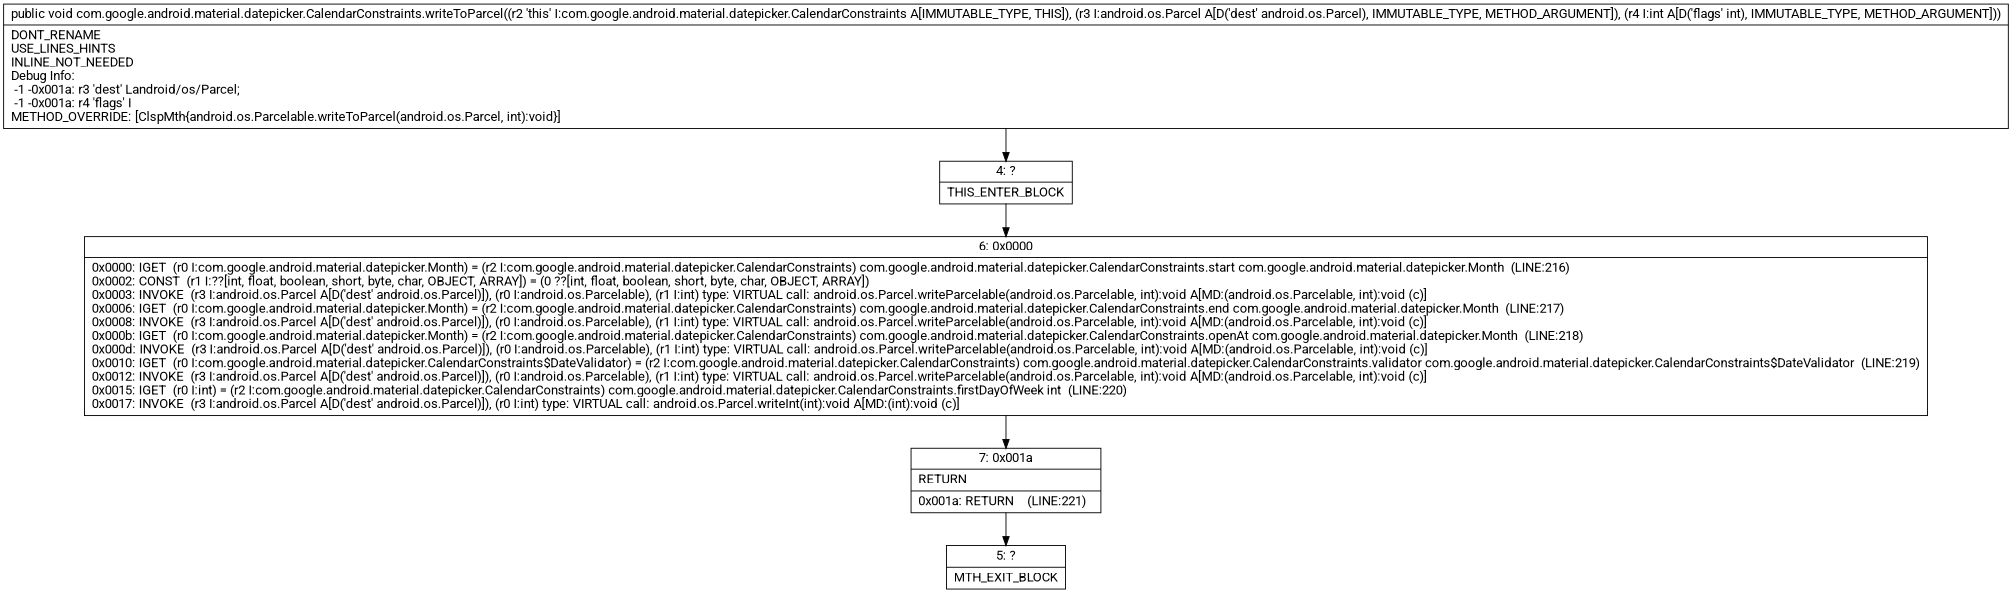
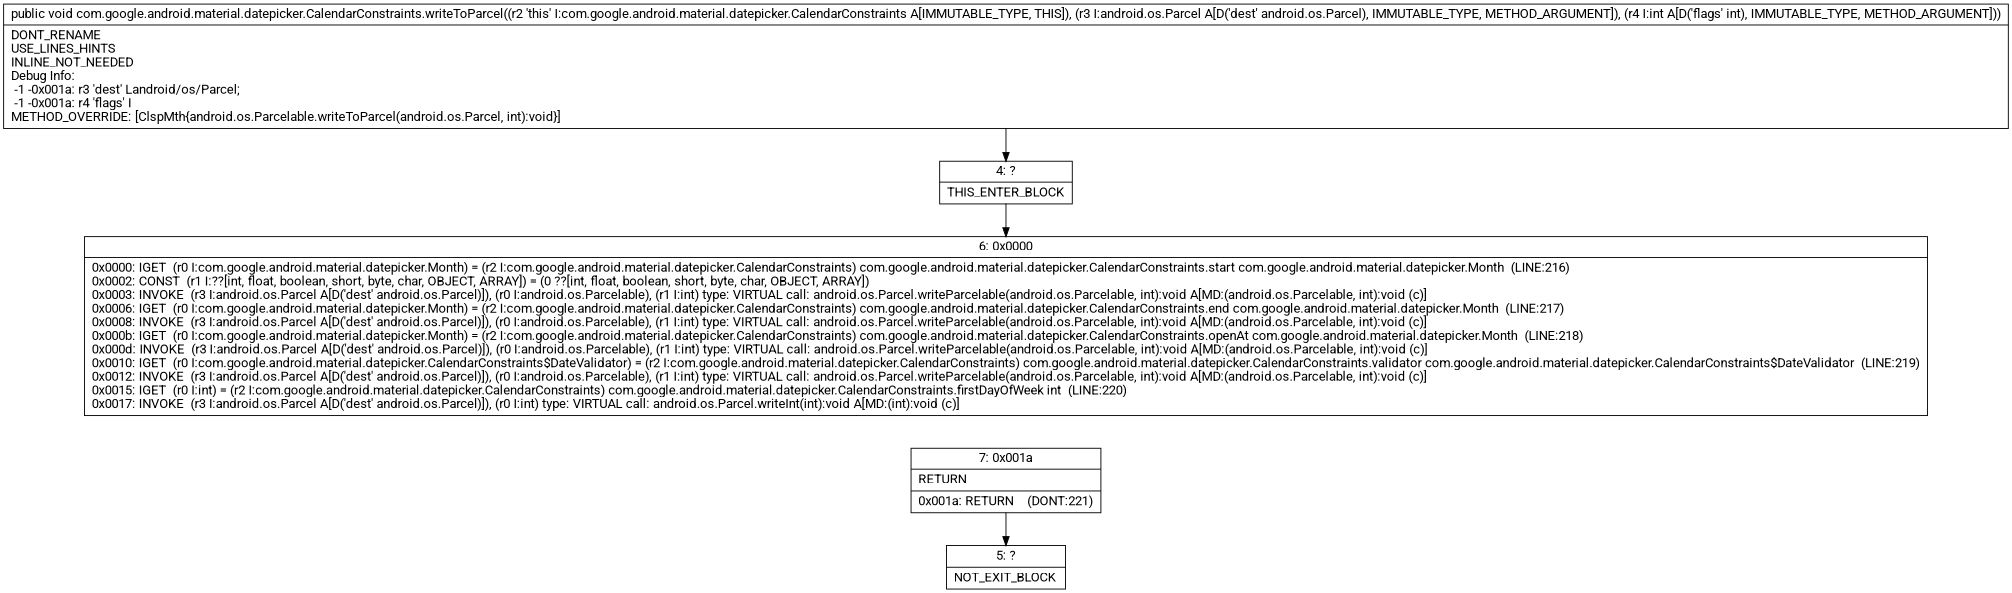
edge "6: 0x0000" -> "7: 0x001a": removed
node "7: 0x001a": text "0x001a: RETURN    (LINE:221)" -> "0x001a: RETURN    (DONT:221)"
node "5: ?": text "MTH_EXIT_BLOCK" -> "NOT_EXIT_BLOCK"
